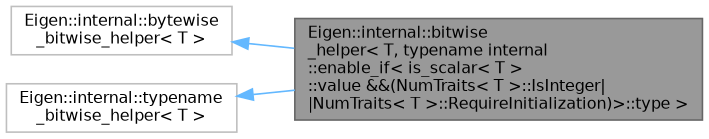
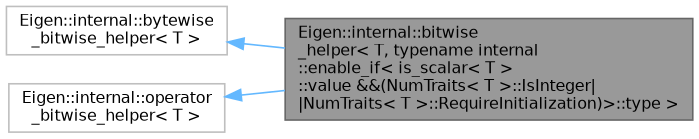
node "Eigen::internal::typename _bitwise_helper< T >": label "Eigen::internal::typename _bitwise_helper< T >" -> "Eigen::internal::operator _bitwise_helper< T >"
